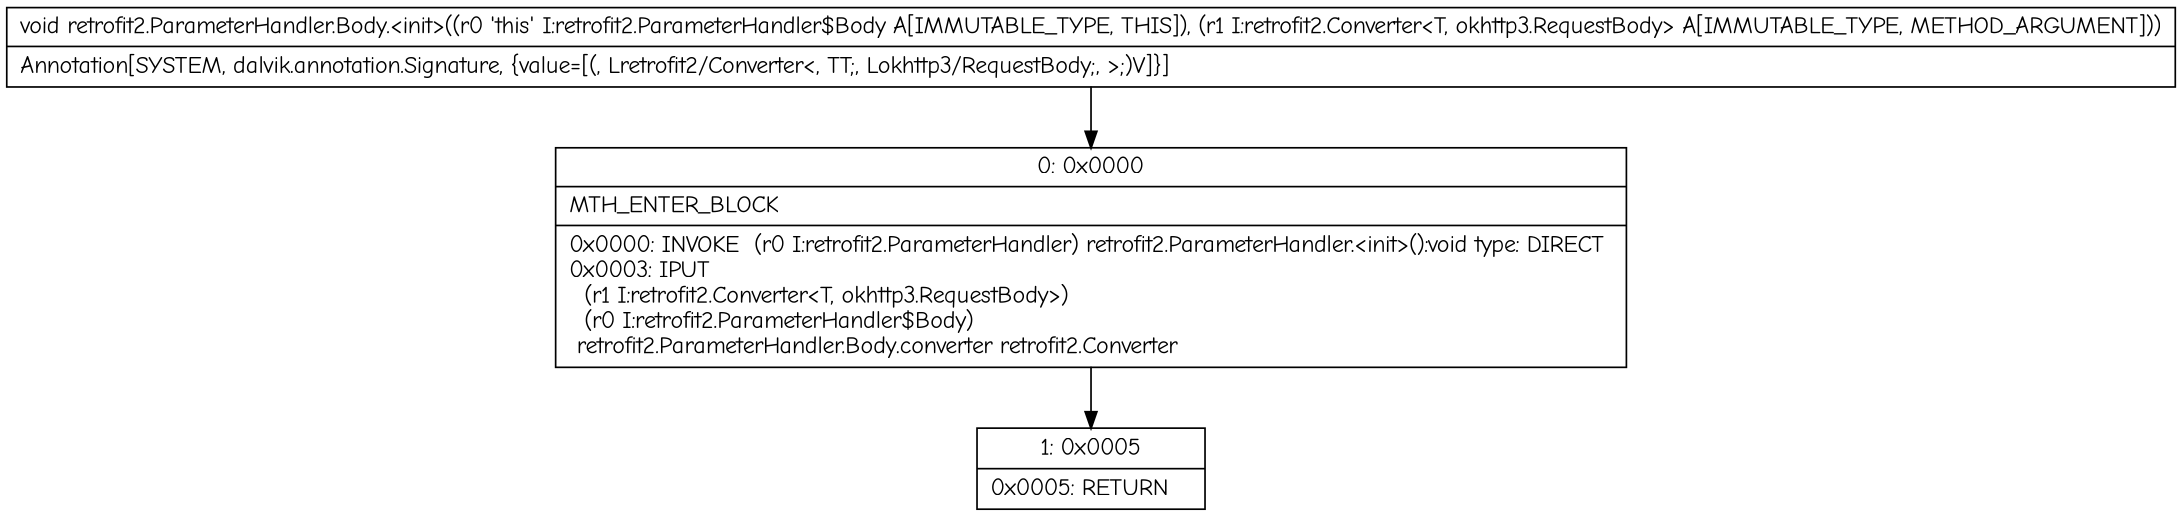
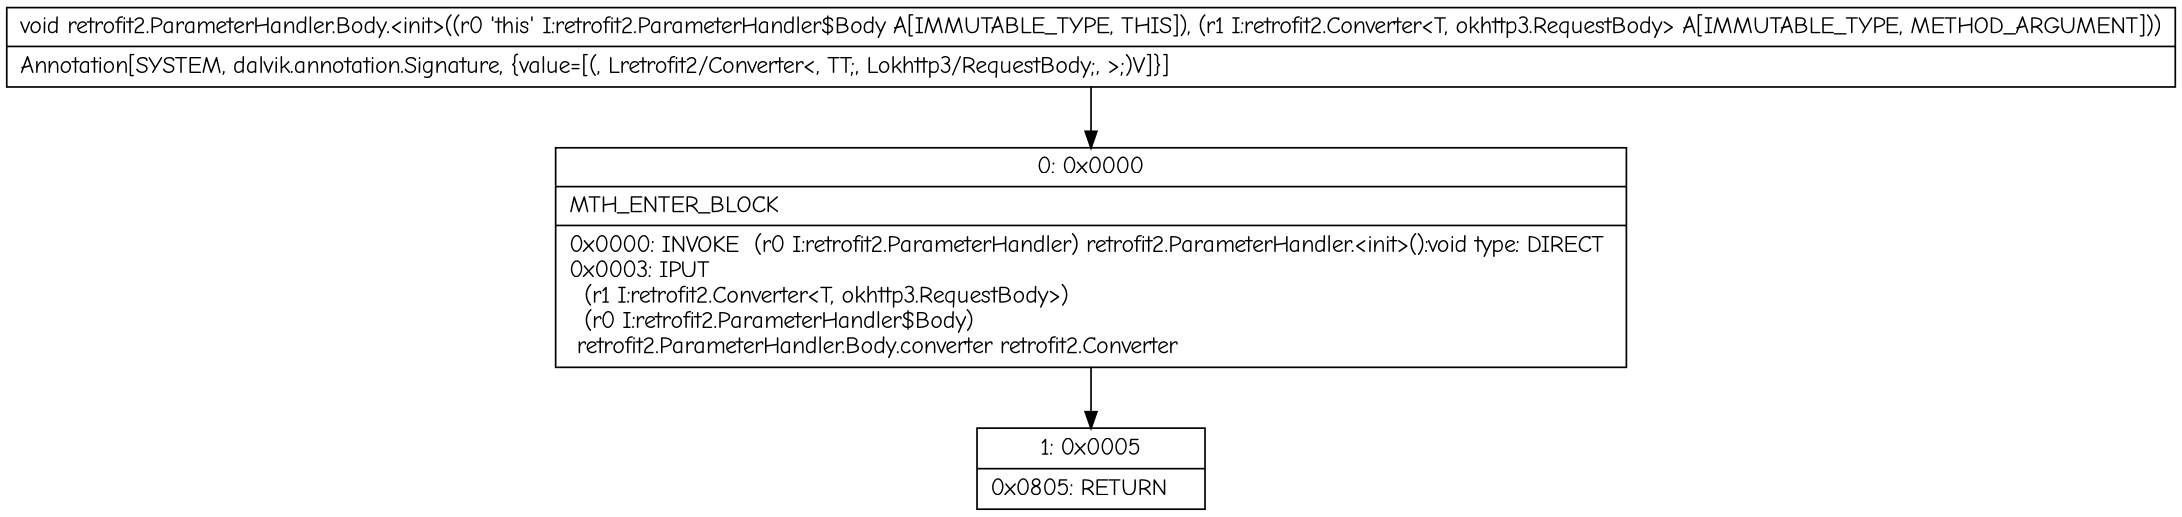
node "1: 0x0005": text "0x0005: RETURN" -> "0x0805: RETURN"
